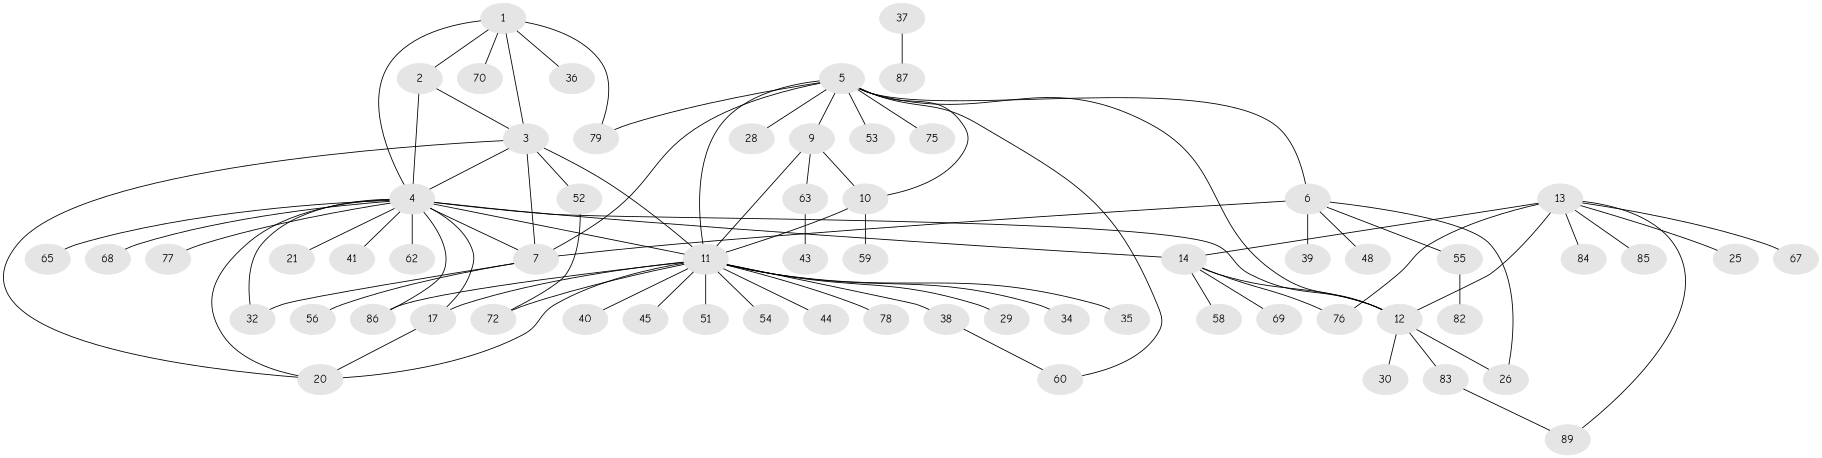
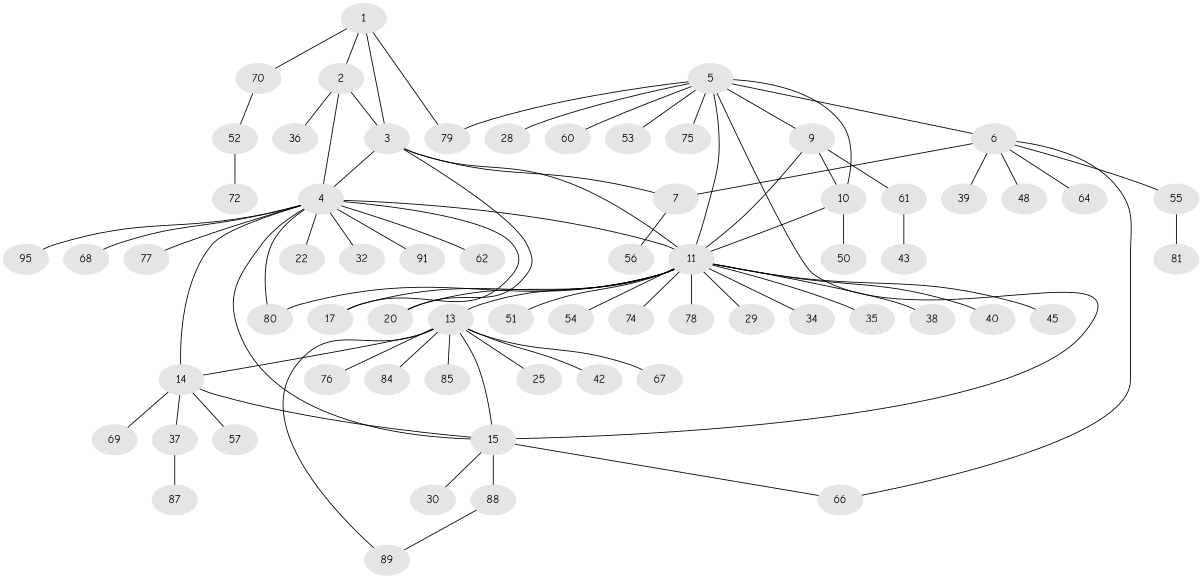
edge "1" -- "36": now "2" -- "36"
edge "1" -- "4": removed
edge "5" -- "7": removed
edge "3" -- "52": now "70" -- "52"
node "63": label "63" -> "61"
node "64": added
edge "4" -- "7": removed
edge "4" -- "20": removed
node "65": label "65" -> "95"
node "21": label "21" -> "22"
node "41": label "41" -> "91"
node "59": label "59" -> "50"
edge "7" -- "32": removed
edge "14" -- "76": now "14" -- "37"
edge "11" -- "72": now "11" -- "13"
node "86": label "86" -> "80"
node "44": label "44" -> "74"
node "58": label "58" -> "57"
node "12": label "12" -> "15"
node "82": label "82" -> "81"
edge "38" -- "60": removed
edge "17" -- "20": removed
node "42": added
node "83": label "83" -> "88"
node "26": label "26" -> "66"
